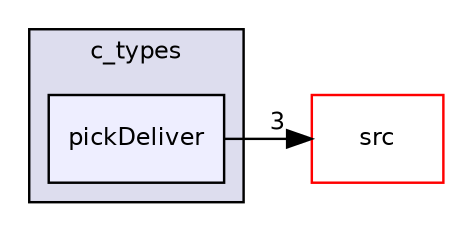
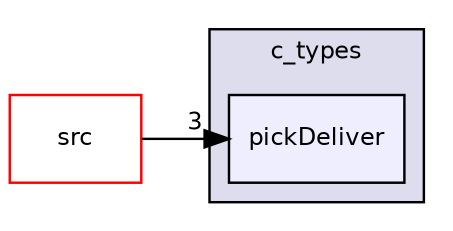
edge "pickDeliver" -> "src": reversed
